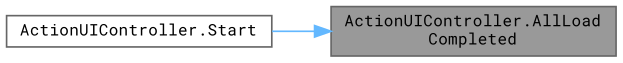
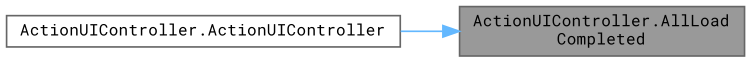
node "ActionUIController.Start": label "ActionUIController.Start" -> "ActionUIController.ActionUIController"
